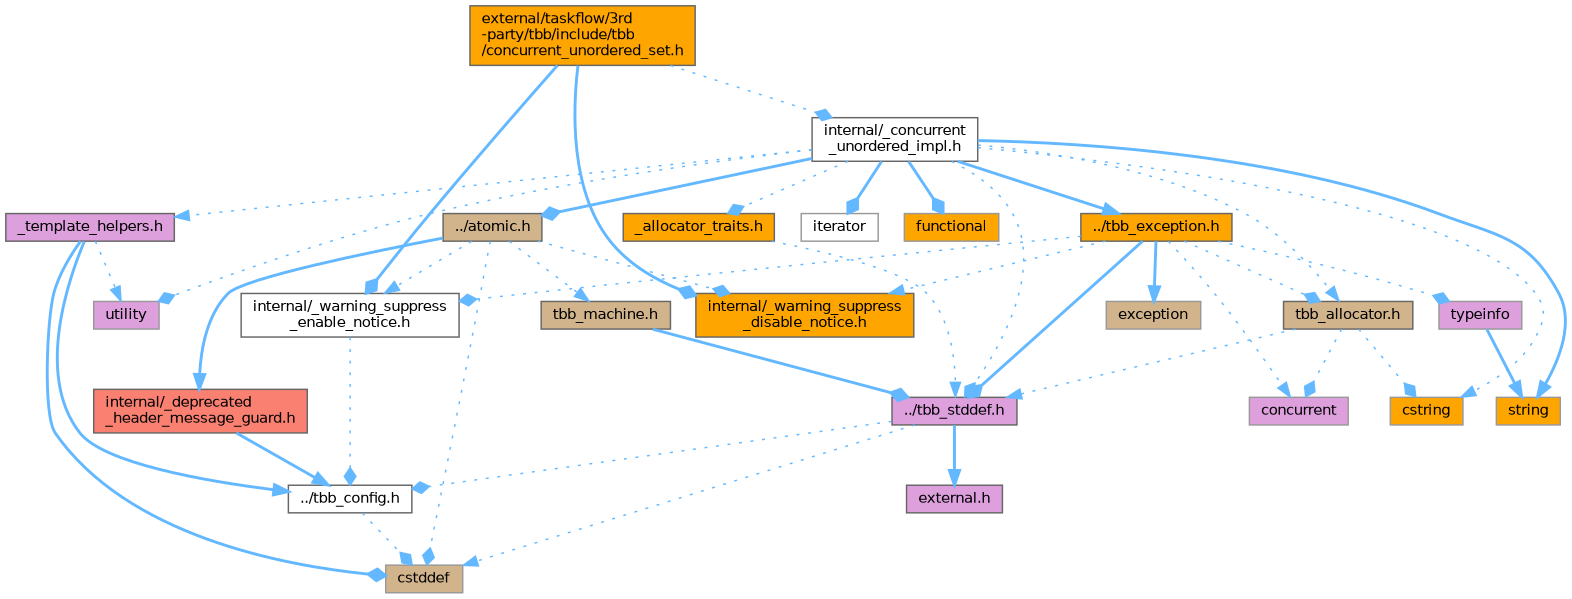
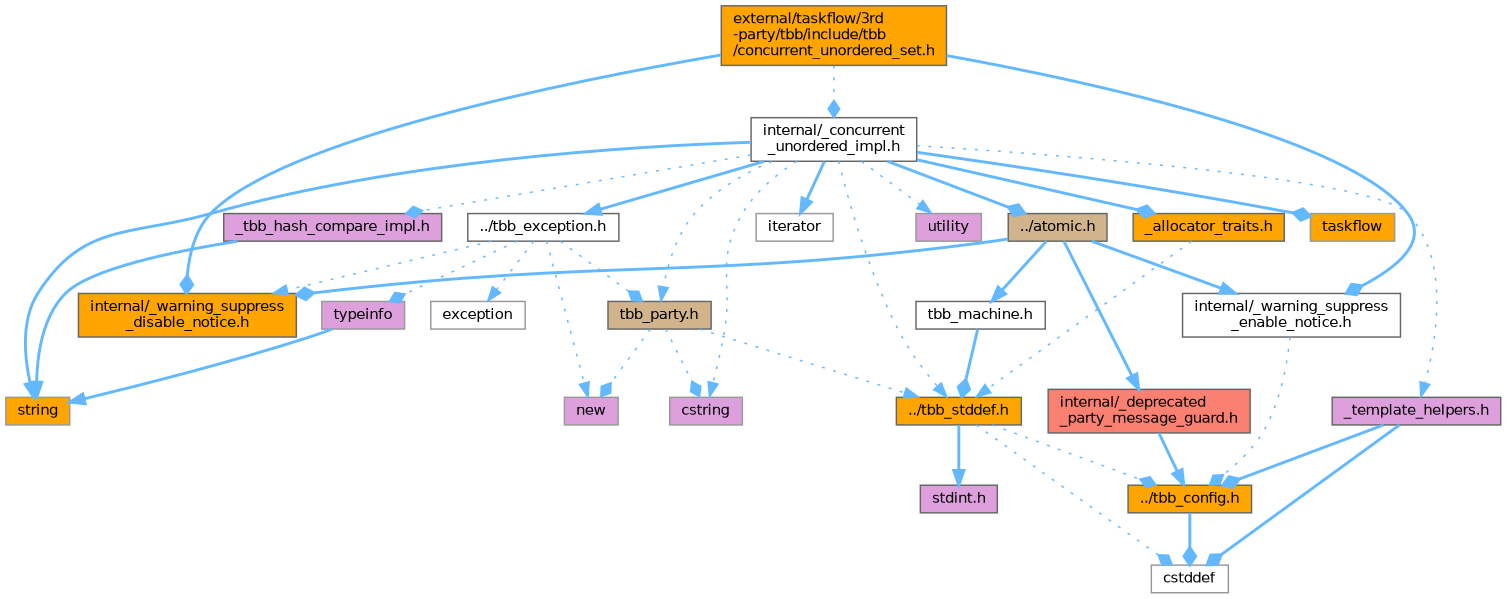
edge "internal/_concurrent _unordered_impl.h" -> "iterator": arrowhead diamond -> normal
edge "internal/_concurrent _unordered_impl.h" -> "_allocator_traits.h": style dotted -> bold
edge "internal/_concurrent _unordered_impl.h" -> "utility": arrowhead diamond -> normal
node "_tbb_hash_compare_impl.h": added
node "functional": label "functional" -> "taskflow"
node "../tbb_exception.h": fillcolor orange -> white
edge "../atomic.h" -> "internal/_warning_suppress _disable_notice.h": style dotted -> bold
edge "../atomic.h" -> "internal/_warning_suppress _enable_notice.h": style dotted -> bold
edge "../tbb_exception.h" -> "exception": style bold -> dotted
edge "_template_helpers.h" -> "utility": removed
edge "../atomic.h" -> "tbb_machine.h": style dotted -> bold
edge "../tbb_exception.h" -> "internal/_warning_suppress _enable_notice.h": removed
edge "internal/_concurrent _unordered_impl.h" -> "../tbb_stddef.h": arrowhead diamond -> normal
edge "../tbb_exception.h" -> "../tbb_stddef.h": removed
node "tbb_machine.h": fillcolor tan -> white
node "exception": fillcolor tan -> white
node "tbb_allocator.h": label "tbb_allocator.h" -> "tbb_party.h"
edge "../atomic.h" -> "cstddef": removed
node "internal/_deprecated _header_message_guard.h": label "internal/_deprecated _header_message_guard.h" -> "internal/_deprecated _party_message_guard.h"
node "../tbb_stddef.h": fillcolor plum -> orange
node "concurrent": label "concurrent" -> "new"
node "cstring": fillcolor orange -> plum
edge "_template_helpers.h" -> "../tbb_config.h": arrowhead normal -> diamond
edge "../tbb_stddef.h" -> "cstddef": arrowhead normal -> diamond
node "../tbb_config.h": fillcolor white -> orange
node "external.h": label "external.h" -> "stdint.h"
edge "../tbb_config.h" -> "cstddef": style dotted -> bold
node "cstddef": fillcolor tan -> white
